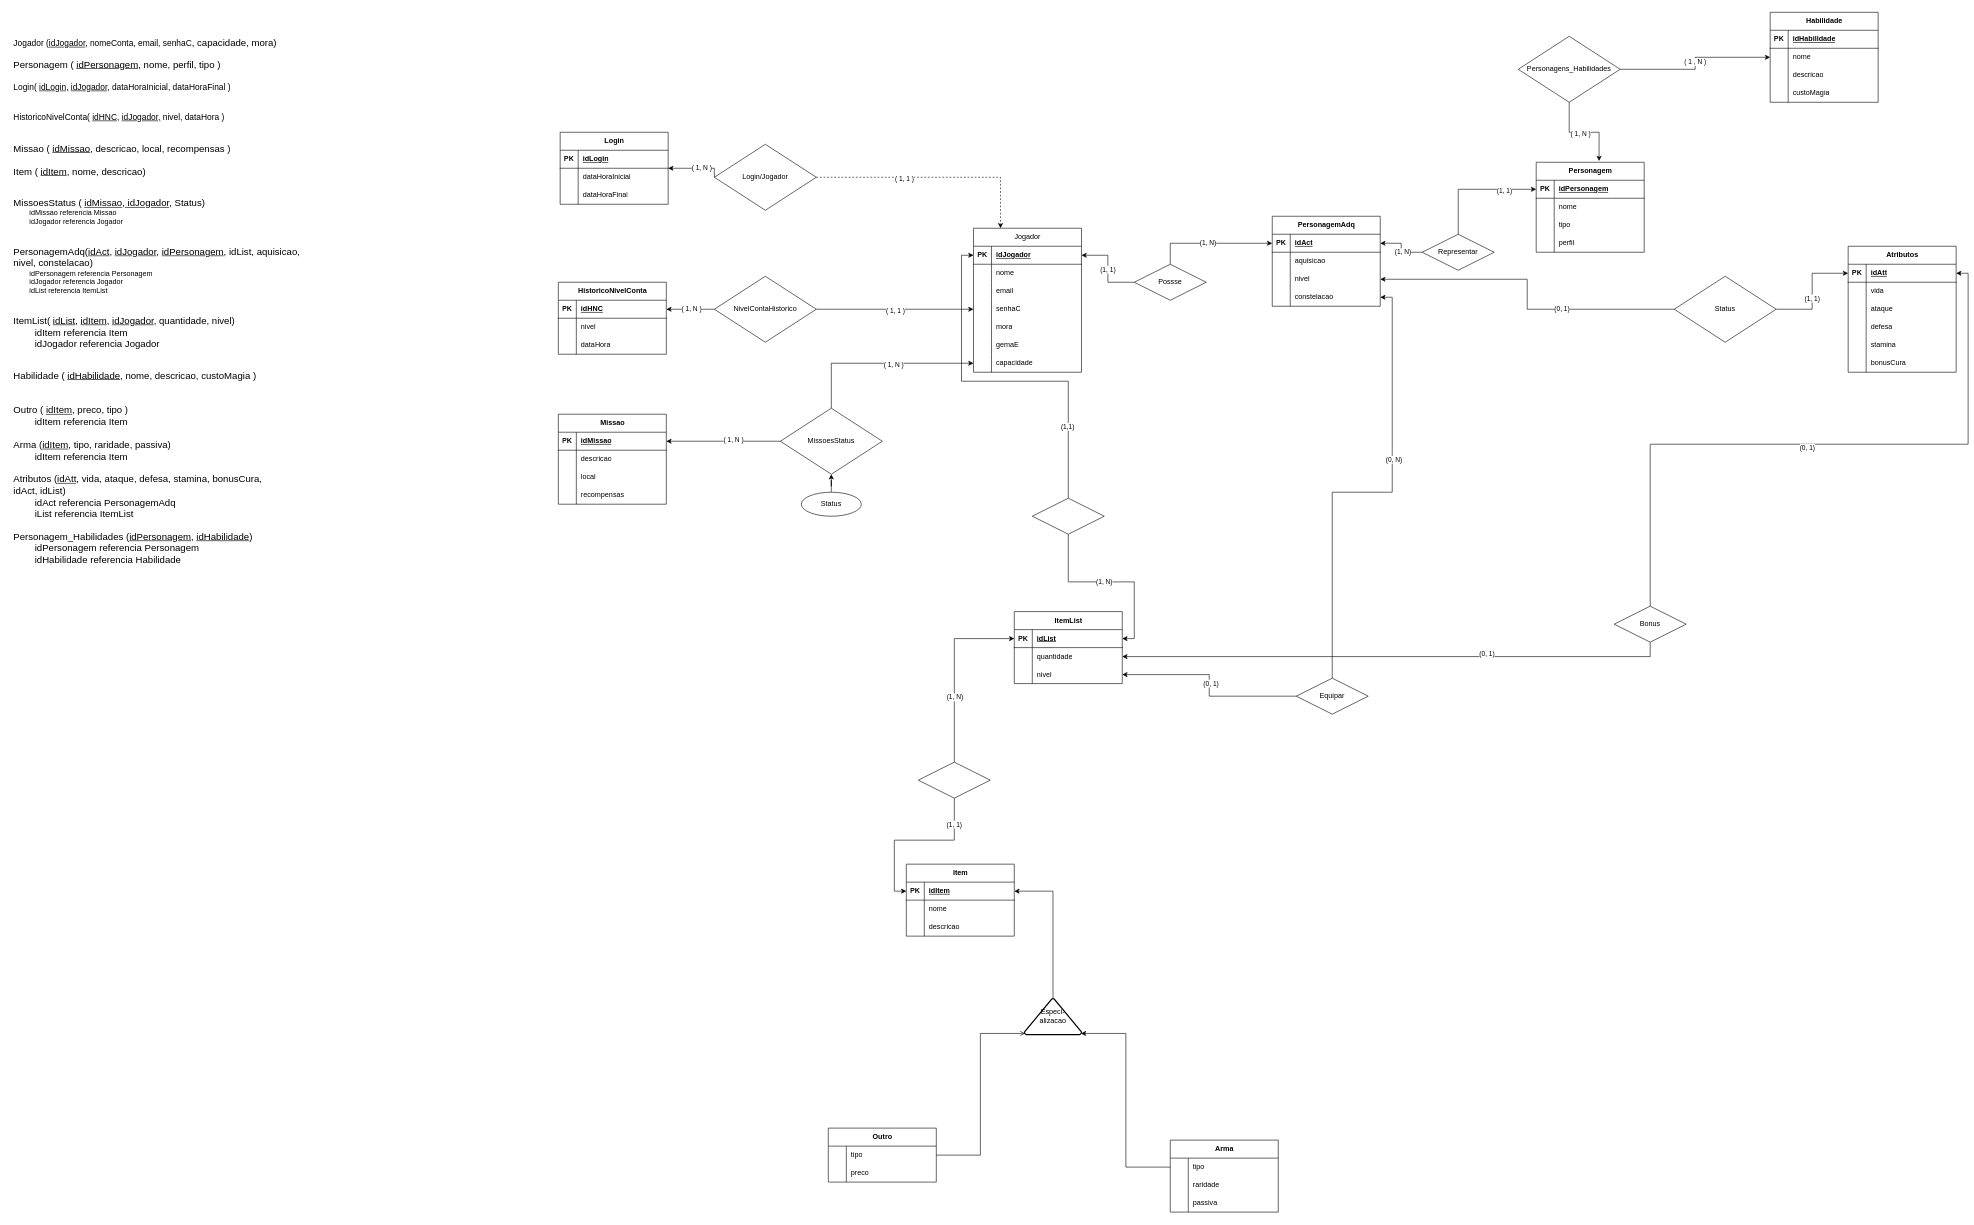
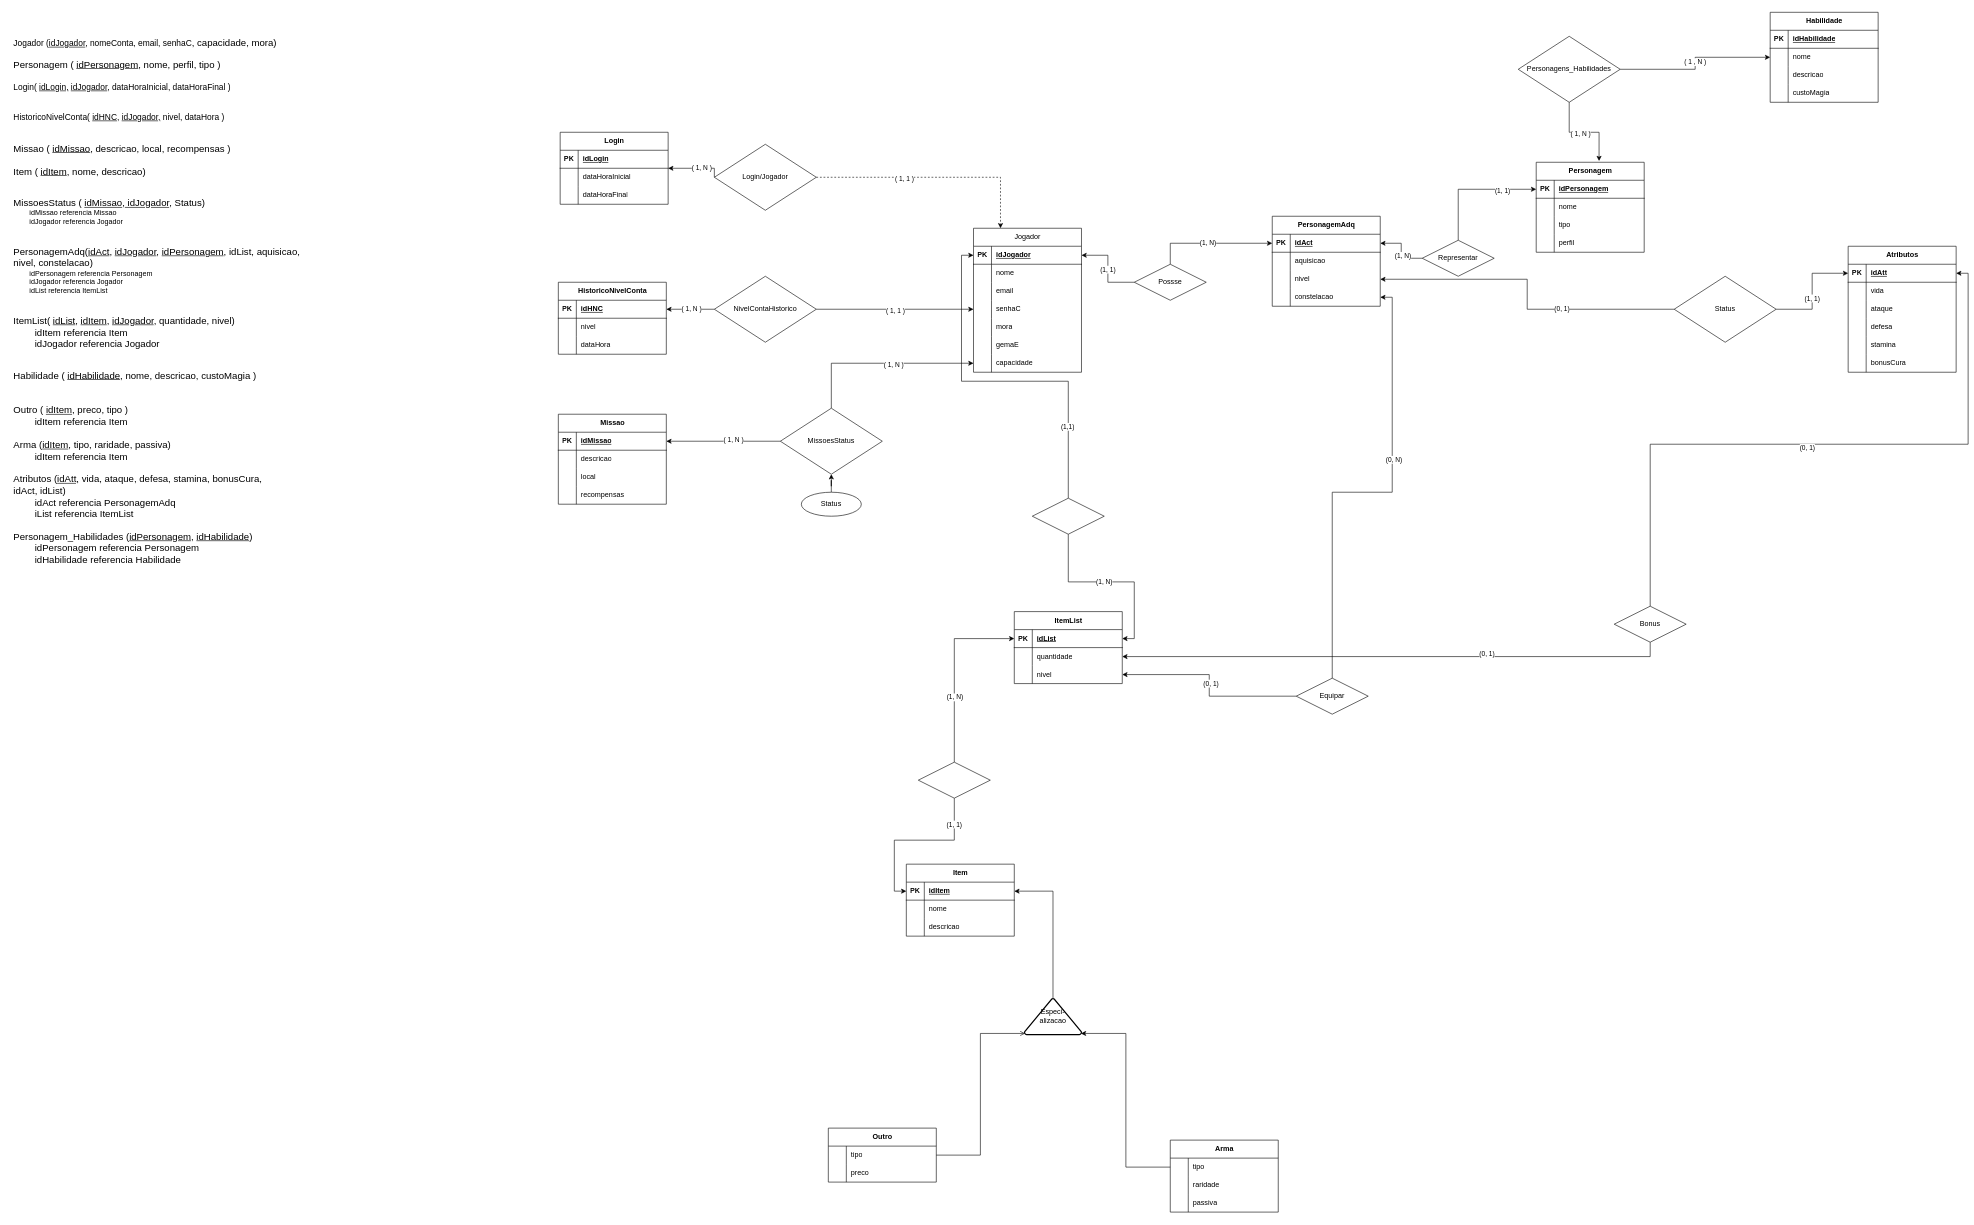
node "Representar": moved (1458, 252) -> (1458, 258)
